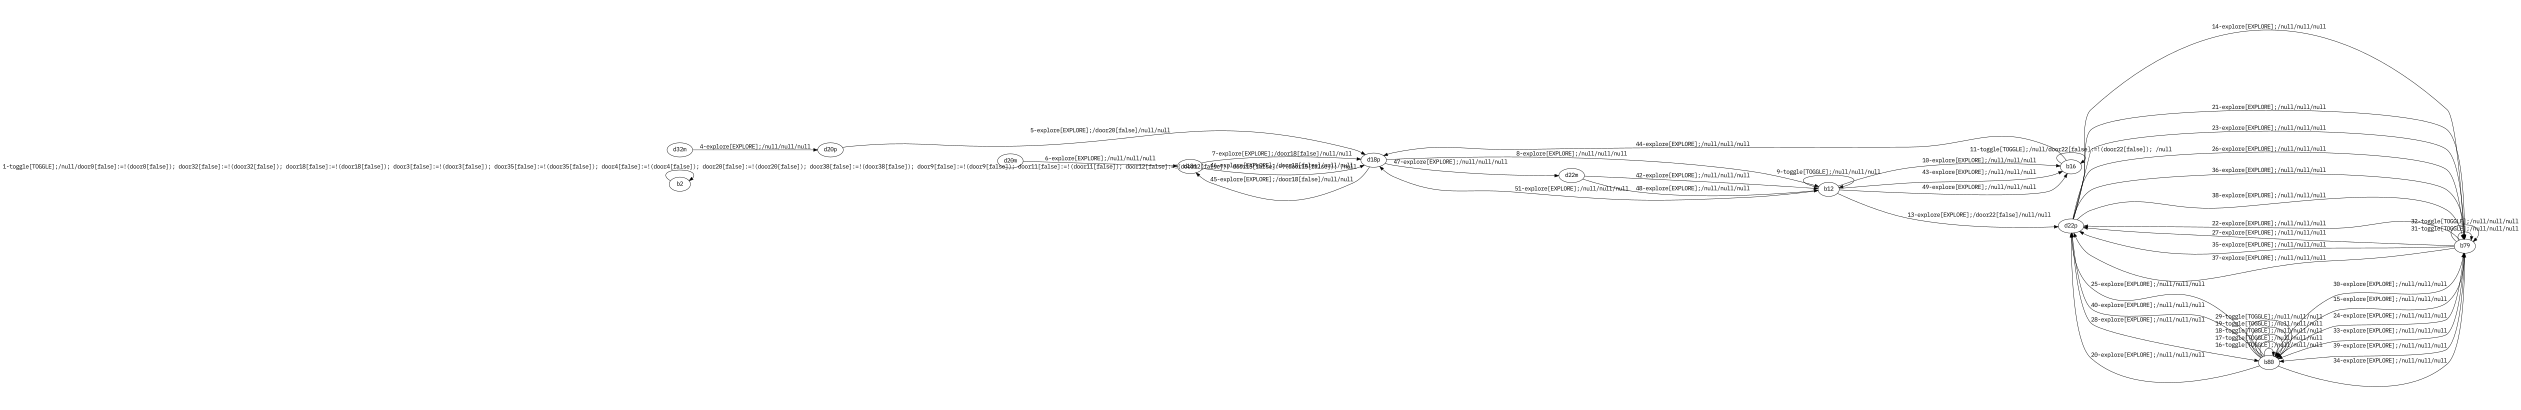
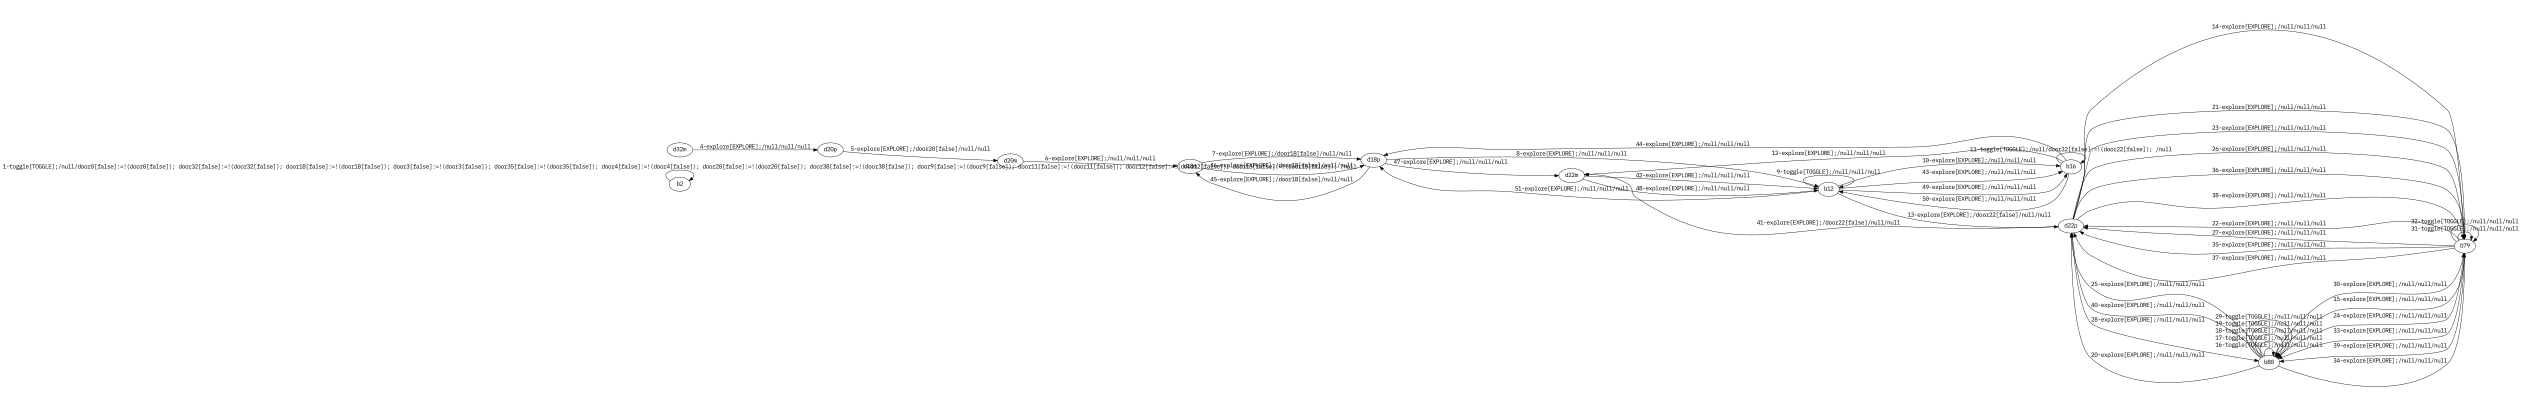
edge "d20p" -> "d18p": now "d20p" -> "d20m"
edge "b16" -> "d22m": added, label "12-explore[EXPLORE];/null/null/null"
edge "b16" -> "b12": added, label "50-explore[EXPLORE];/null/null/null"
edge "d22p" -> "d22m": added, label "41-explore[EXPLORE];/door22[false]/null/null"
